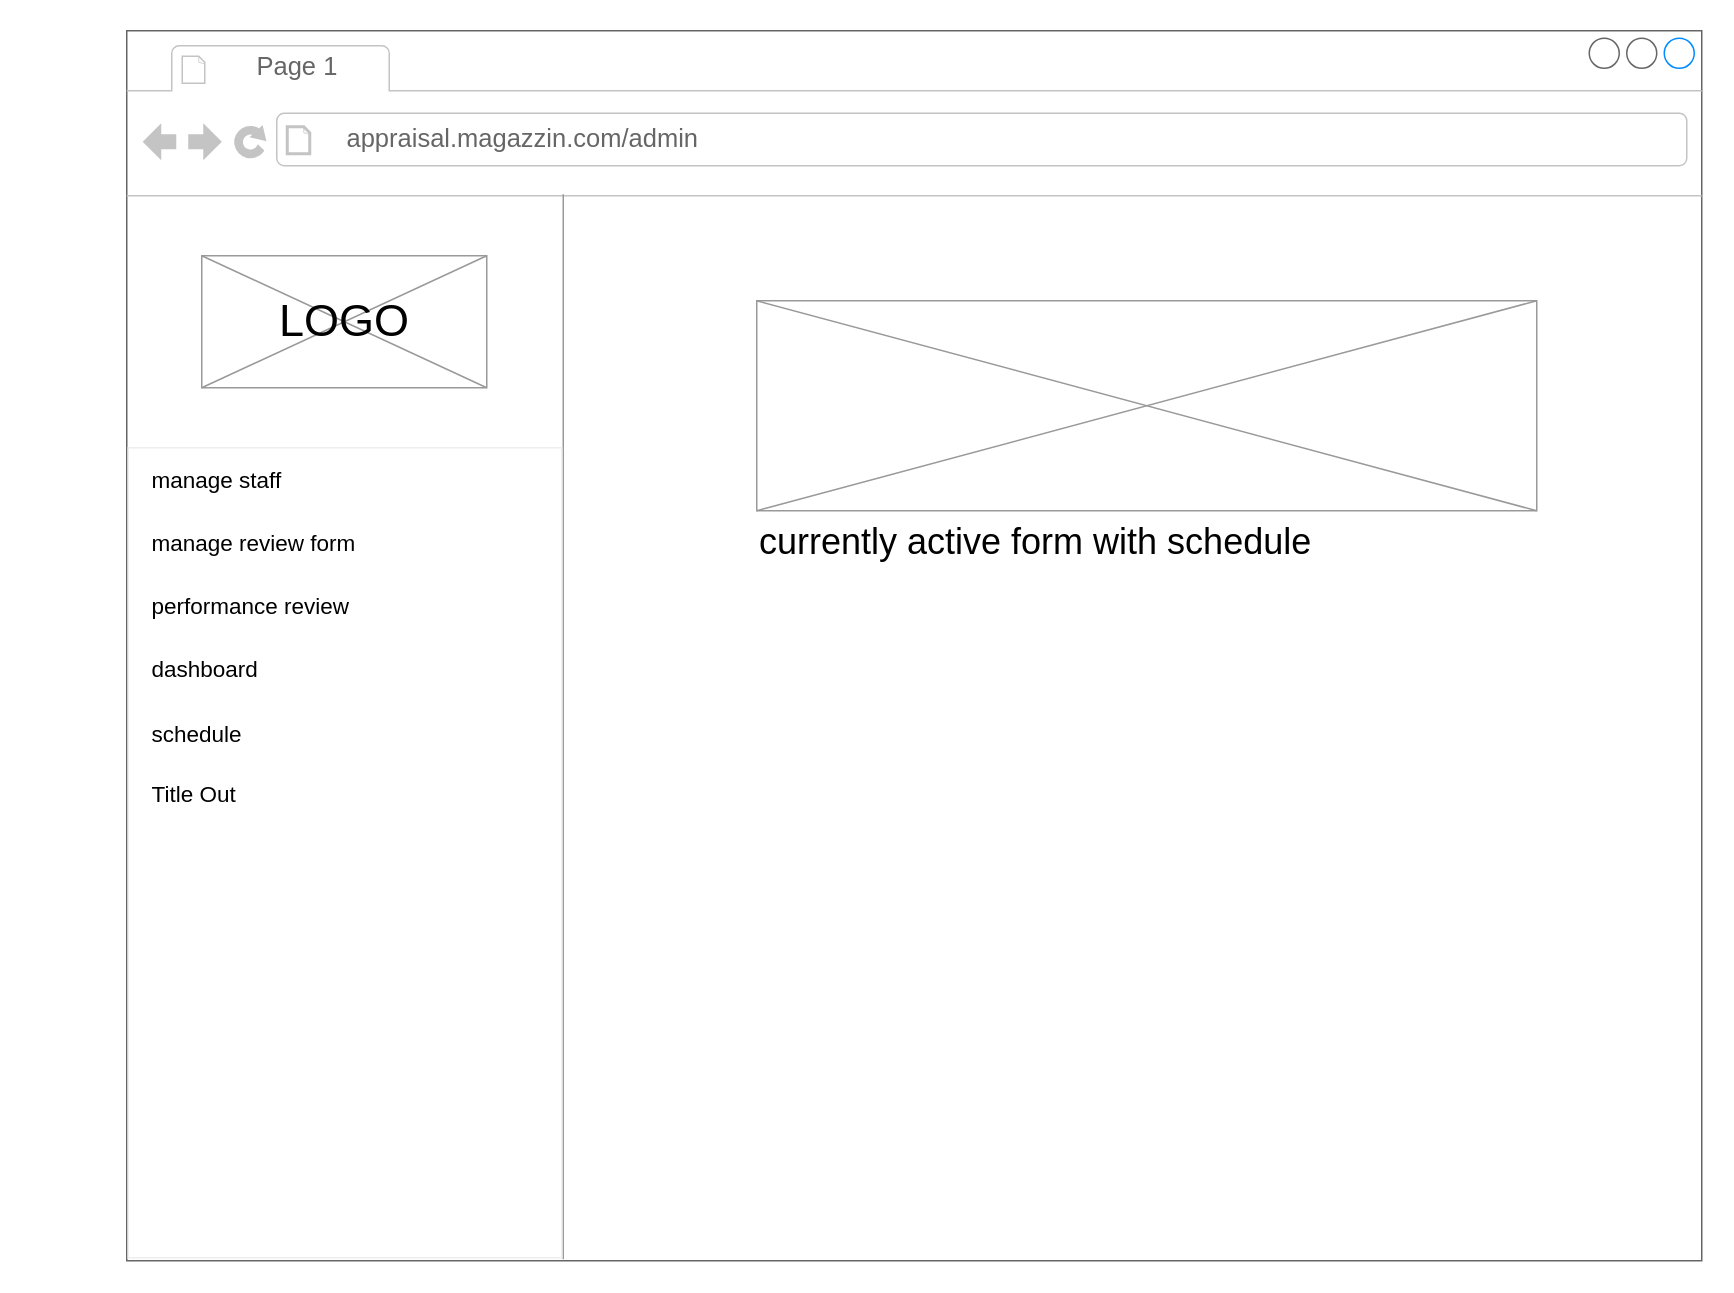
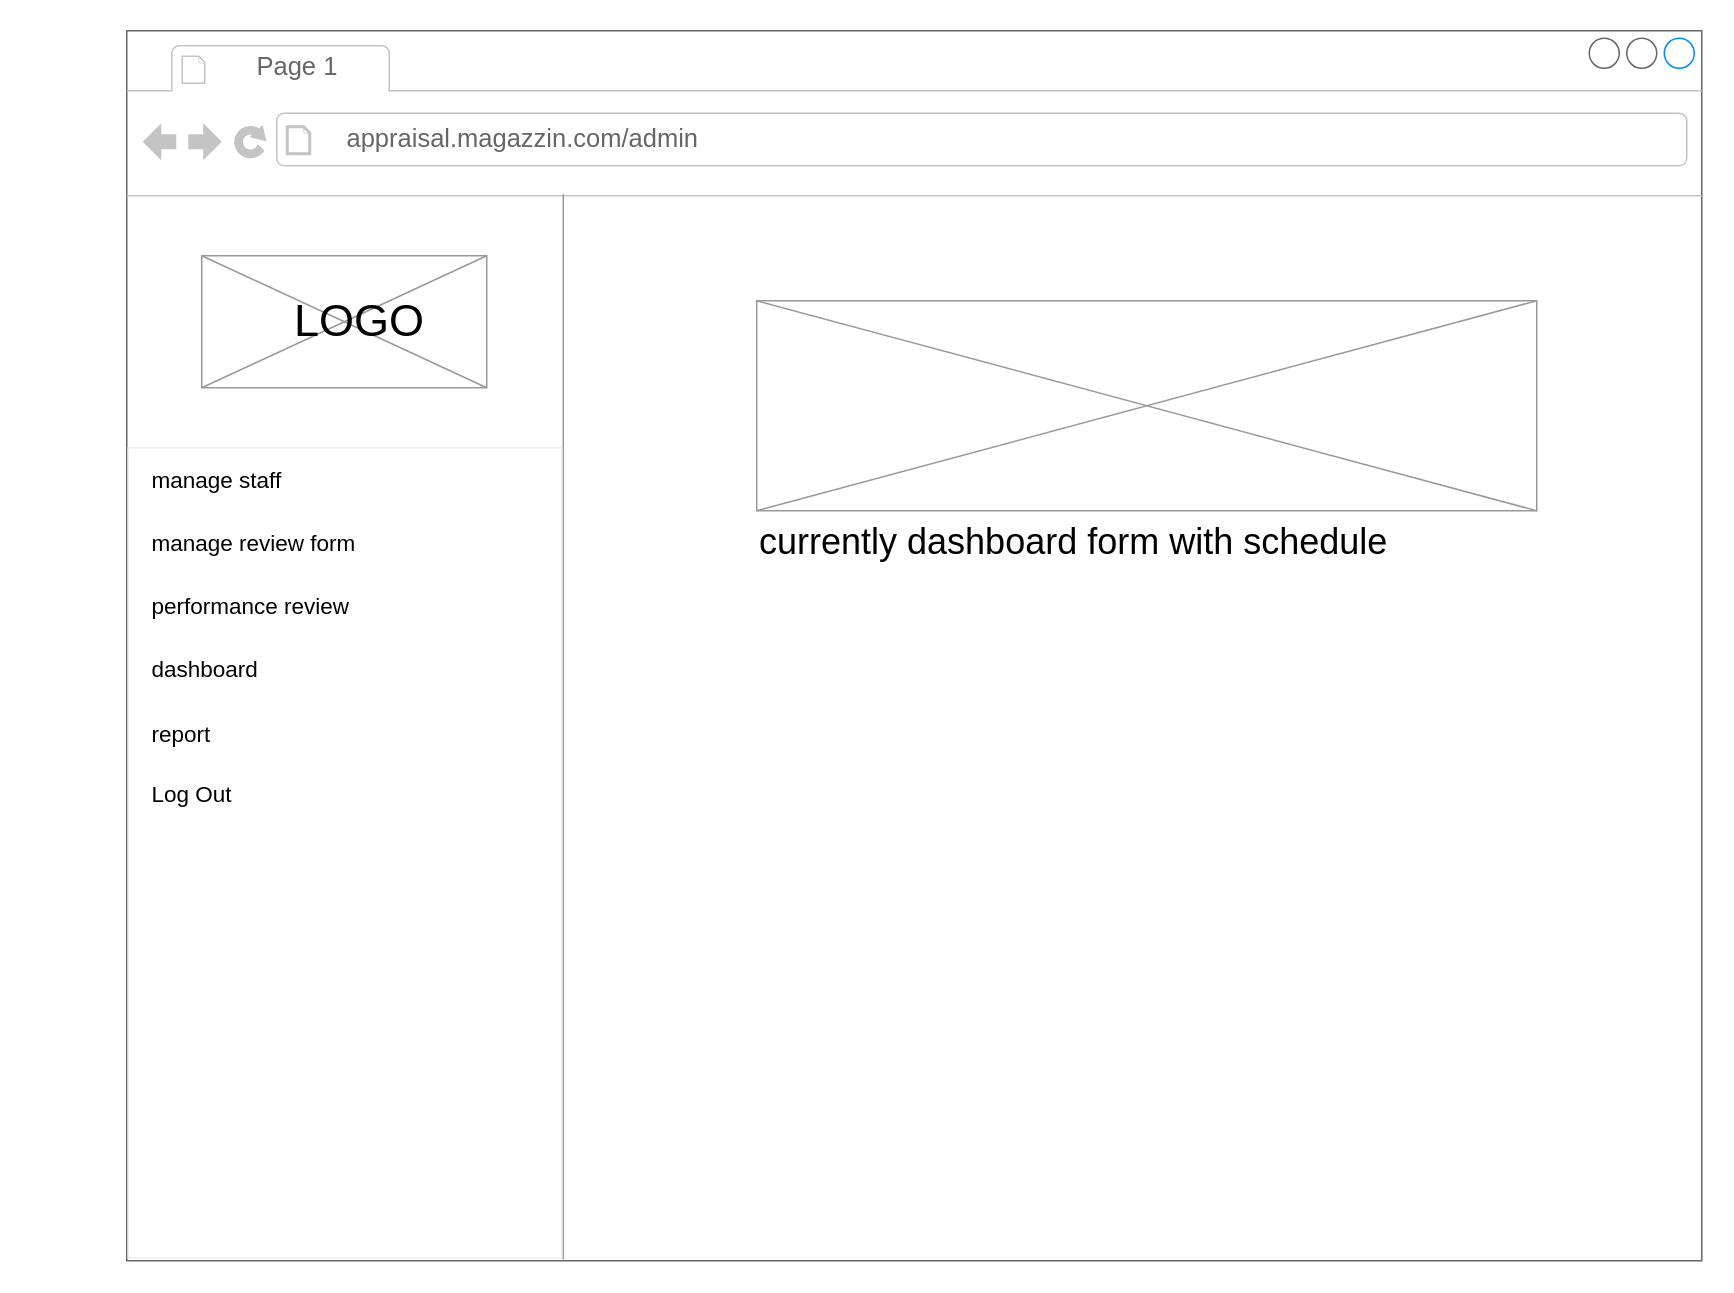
node "LOGO": moved (347, 328) -> (362, 328)
node "currently active form with schedule": label "currently active form with schedule" -> "currently dashboard form with schedule"
node "schedule": label "schedule" -> "report"
node "Title Out": label "Title Out" -> "Log Out"
